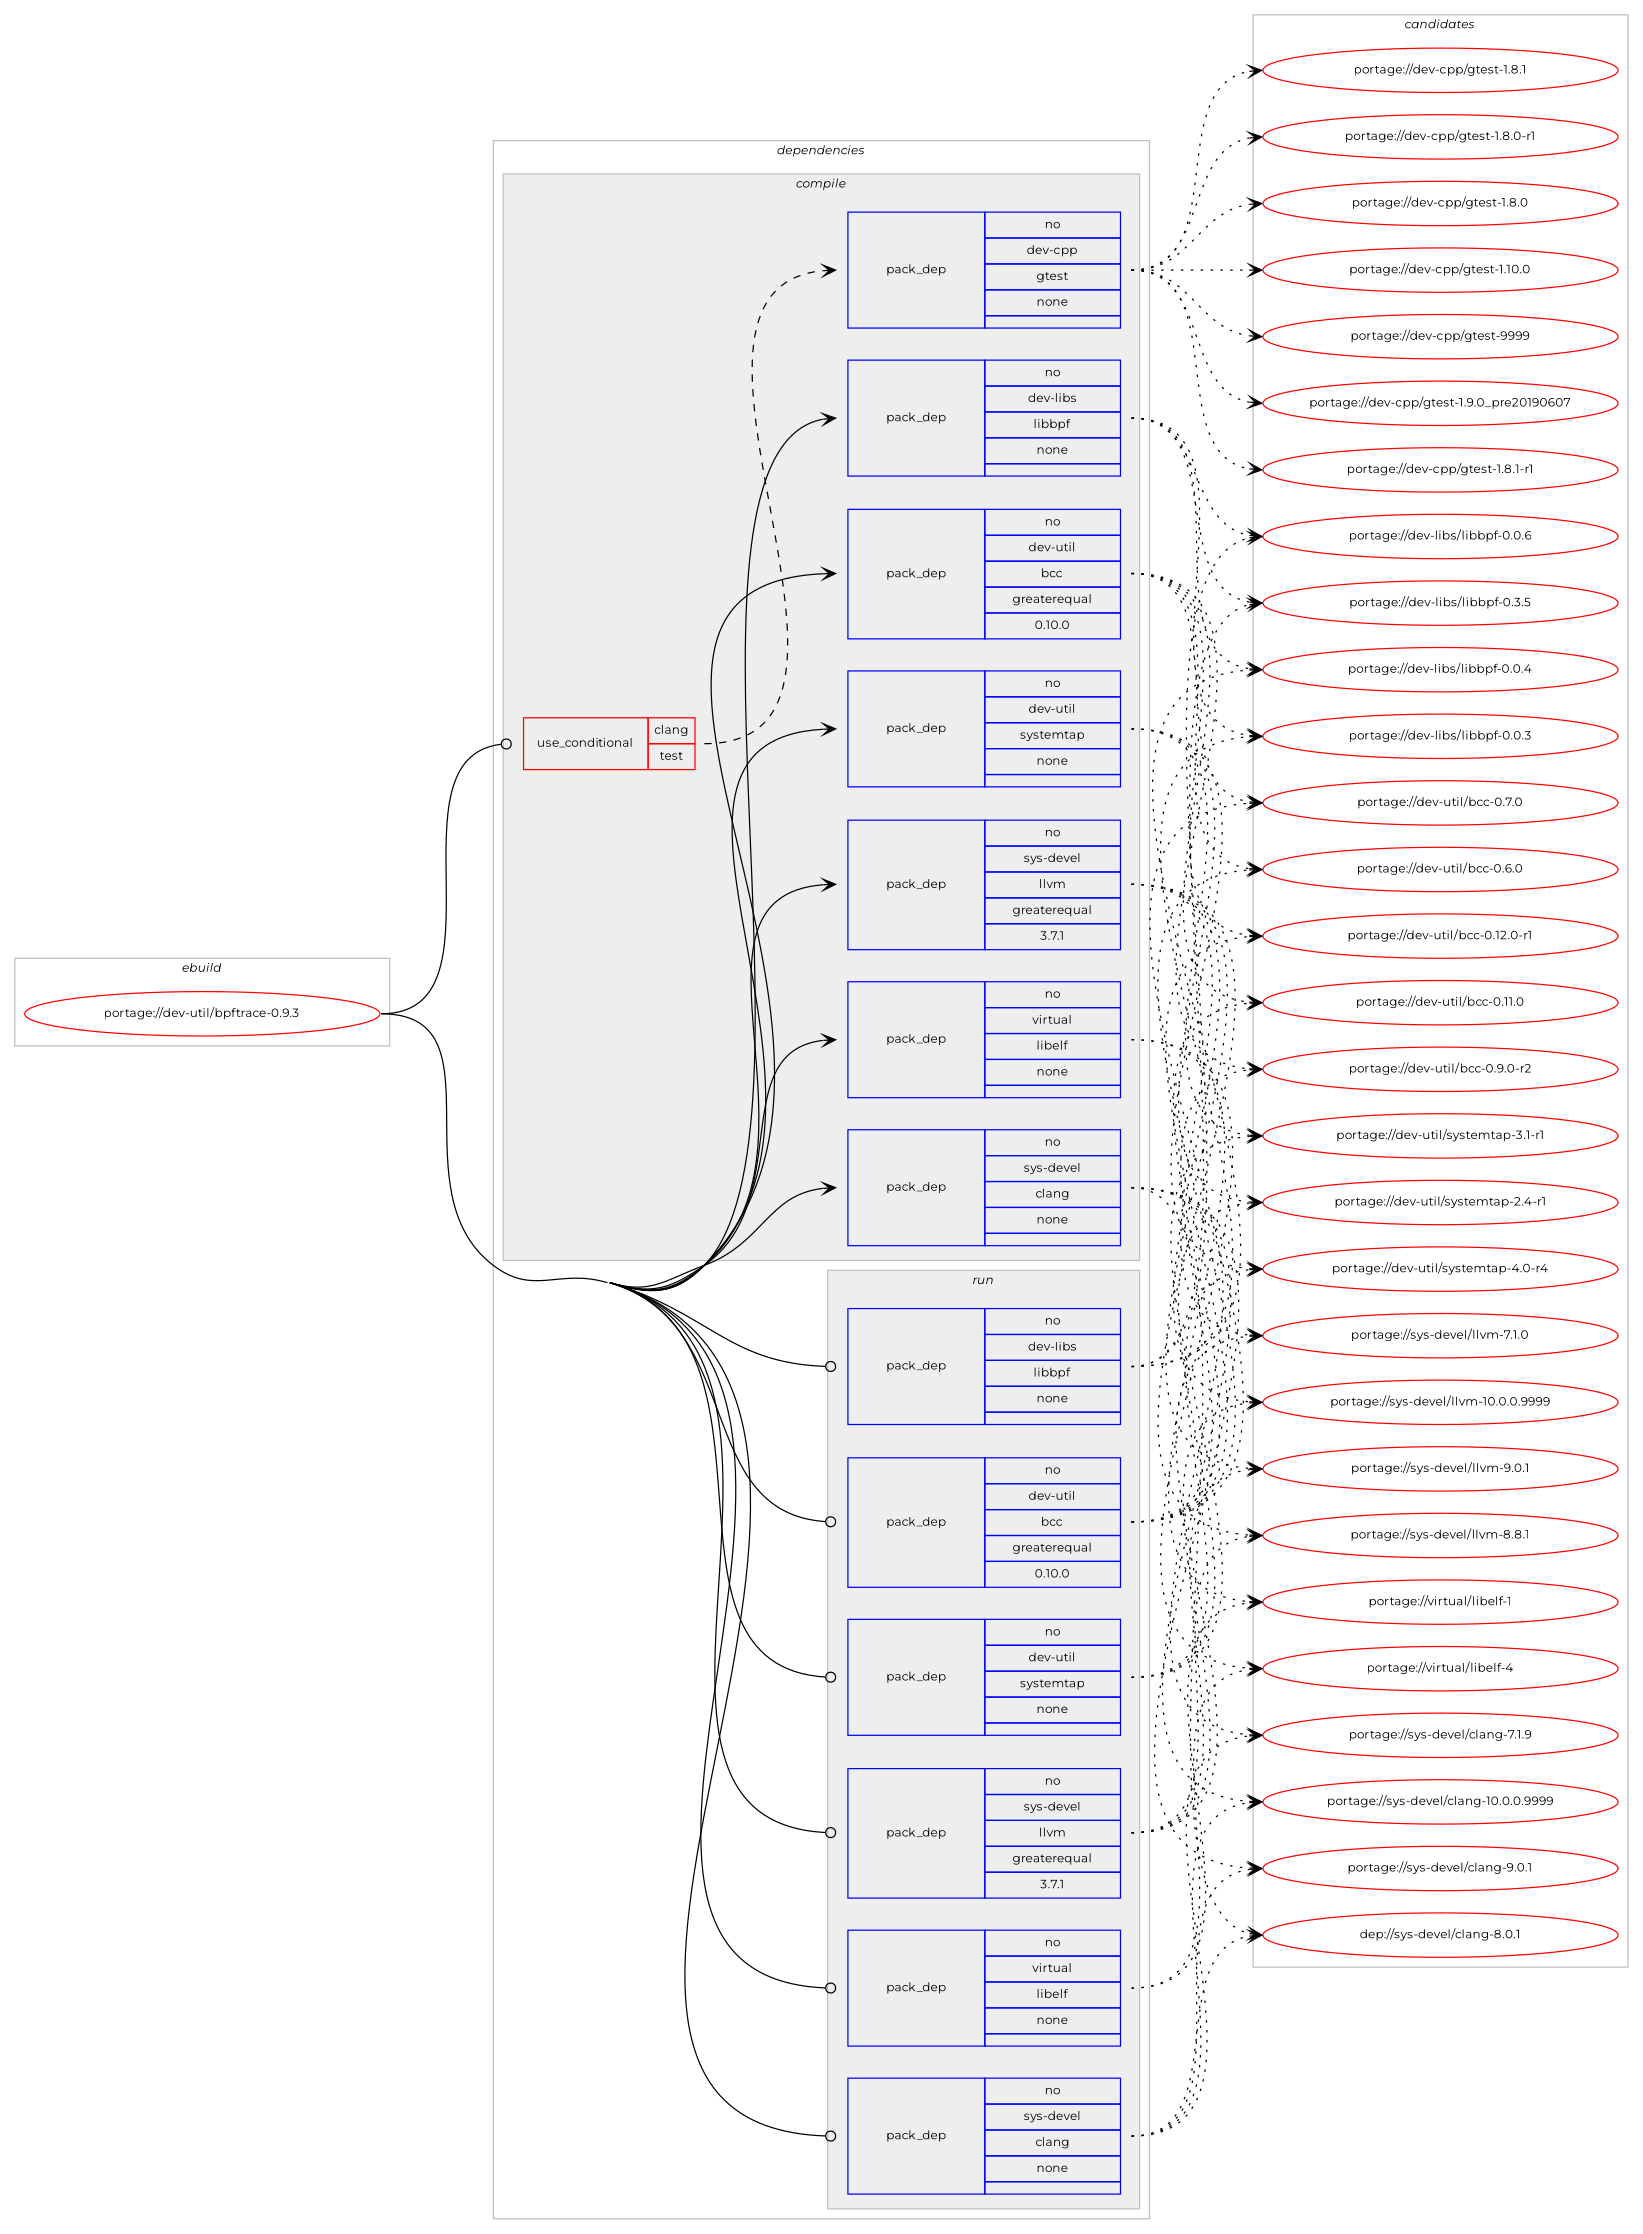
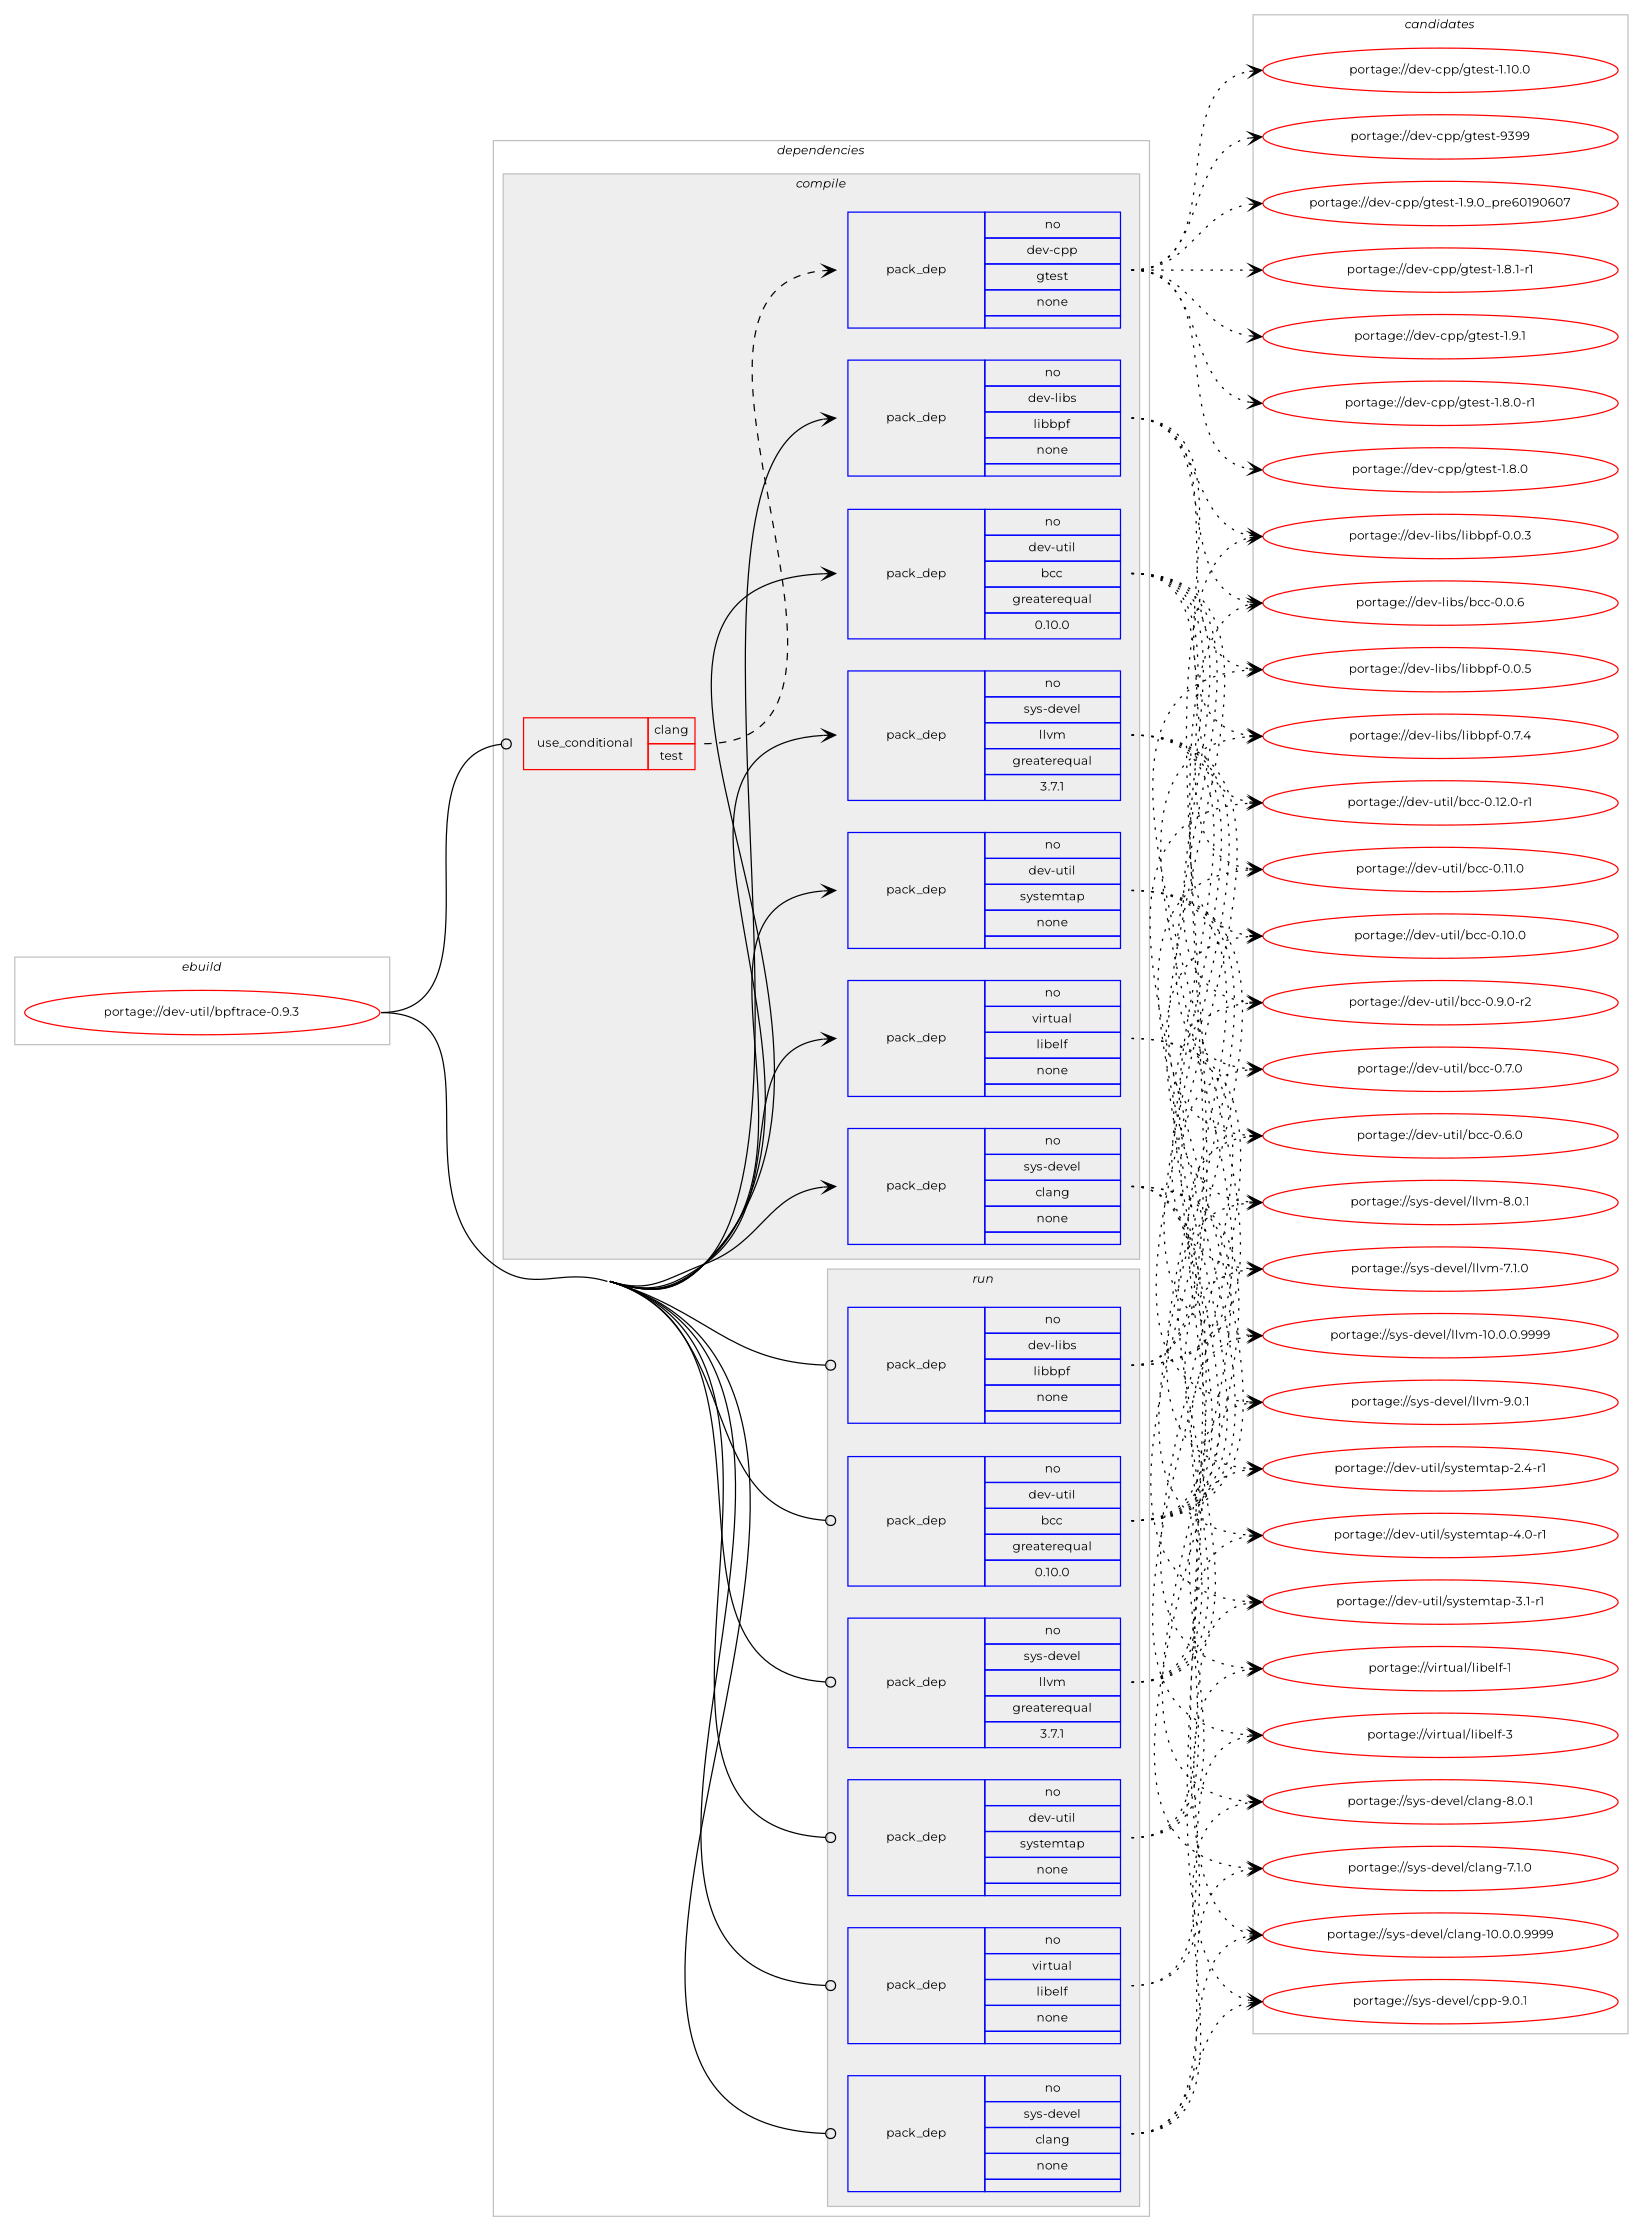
node "portage://dev-cpp/gtest-1.8.1": label "portage://dev-cpp/gtest-1.8.1" -> "portage://dev-cpp/gtest-1.9.1"
node "portage://dev-cpp/gtest-9999": label "portage://dev-cpp/gtest-9999" -> "portage://dev-cpp/gtest-9399"
node "portage://dev-cpp/gtest-1.9.0_pre20190607": label "portage://dev-cpp/gtest-1.9.0_pre20190607" -> "portage://dev-cpp/gtest-1.9.0_pre60190607"
node "portage://dev-libs/libbpf-0.0.6": label "portage://dev-libs/libbpf-0.0.6" -> "portage://dev-libs/bcc-0.0.6"
node "portage://dev-libs/libbpf-0.3.5": label "portage://dev-libs/libbpf-0.3.5" -> "portage://dev-libs/libbpf-0.0.5"
node "portage://dev-libs/libbpf-0.0.4": label "portage://dev-libs/libbpf-0.0.4" -> "portage://dev-libs/libbpf-0.7.4"
node "portage://dev-util/bcc-0.10.0": added
node "portage://dev-util/systemtap-4.0-r4": label "portage://dev-util/systemtap-4.0-r4" -> "portage://dev-util/systemtap-4.0-r1"
node "portage://sys-devel/llvm-8.8.1": label "portage://sys-devel/llvm-8.8.1" -> "portage://sys-devel/llvm-8.0.1"
node "portage://virtual/libelf-4": label "portage://virtual/libelf-4" -> "portage://virtual/libelf-3"
node "portage://sys-devel/clang-7.1.9": label "portage://sys-devel/clang-7.1.9" -> "portage://sys-devel/clang-7.1.0"
node "portage://sys-devel/clang-9.0.1": label "portage://sys-devel/clang-9.0.1" -> "portage://sys-devel/cpp-9.0.1"
node "dep://sys-devel/clang-8.0.1": label "dep://sys-devel/clang-8.0.1" -> "portage://sys-devel/clang-8.0.1"
